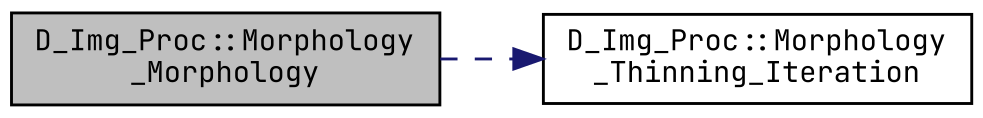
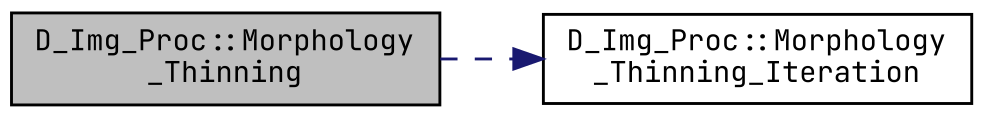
node "D_Img_Proc::Morphology _Morphology": label "D_Img_Proc::Morphology _Morphology" -> "D_Img_Proc::Morphology _Thinning"
